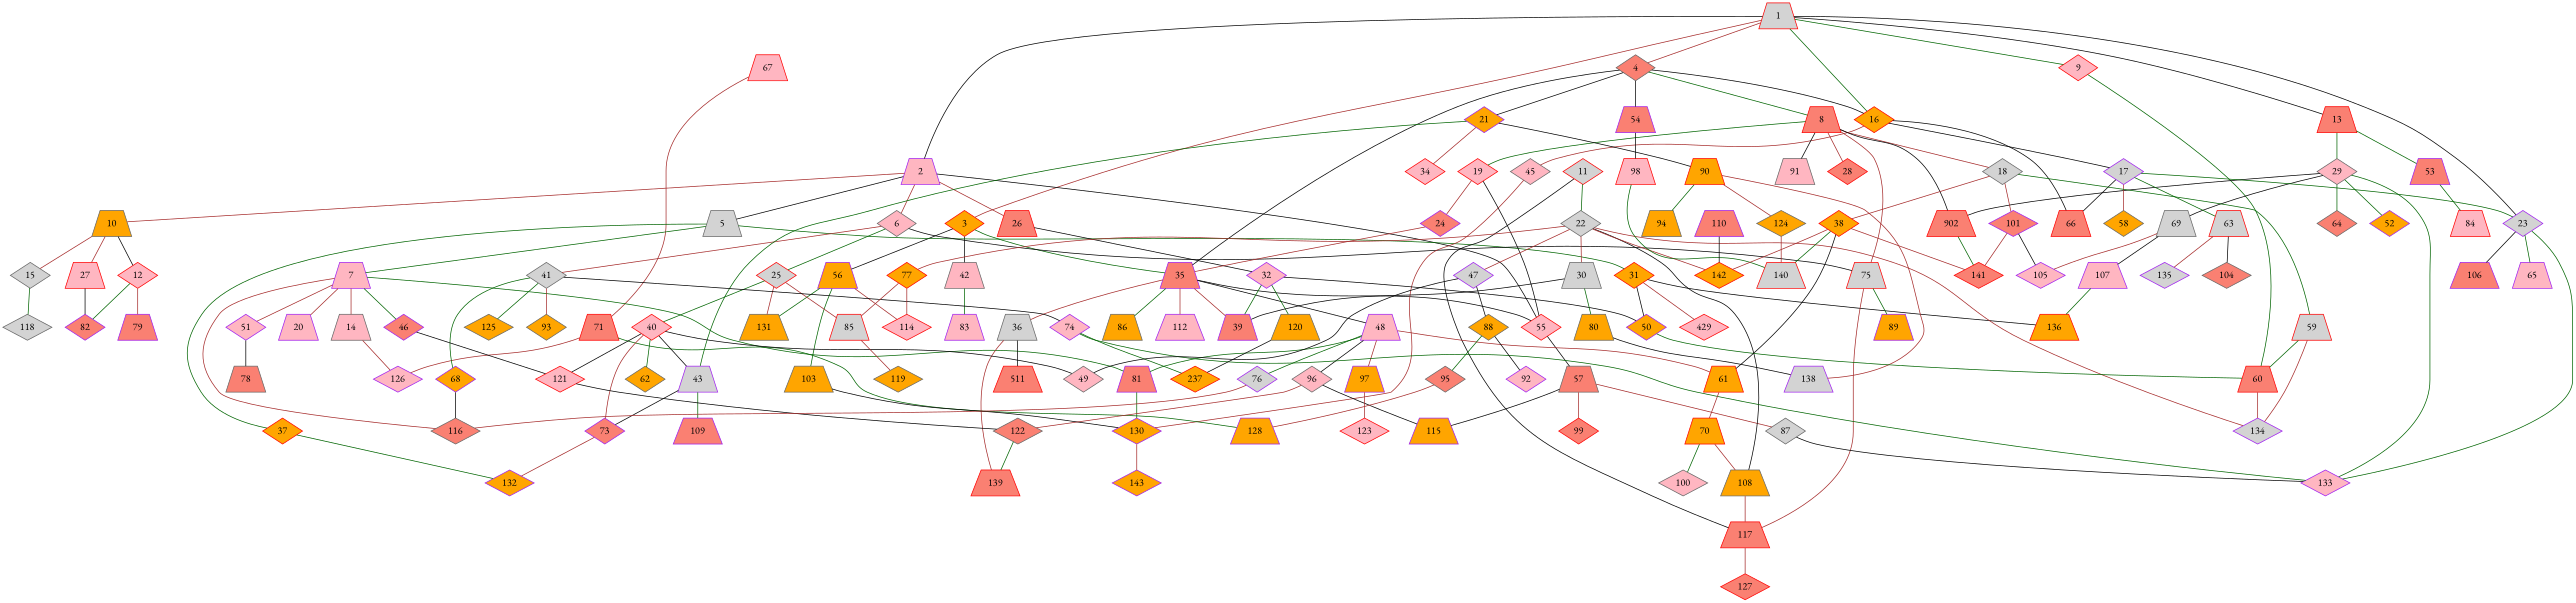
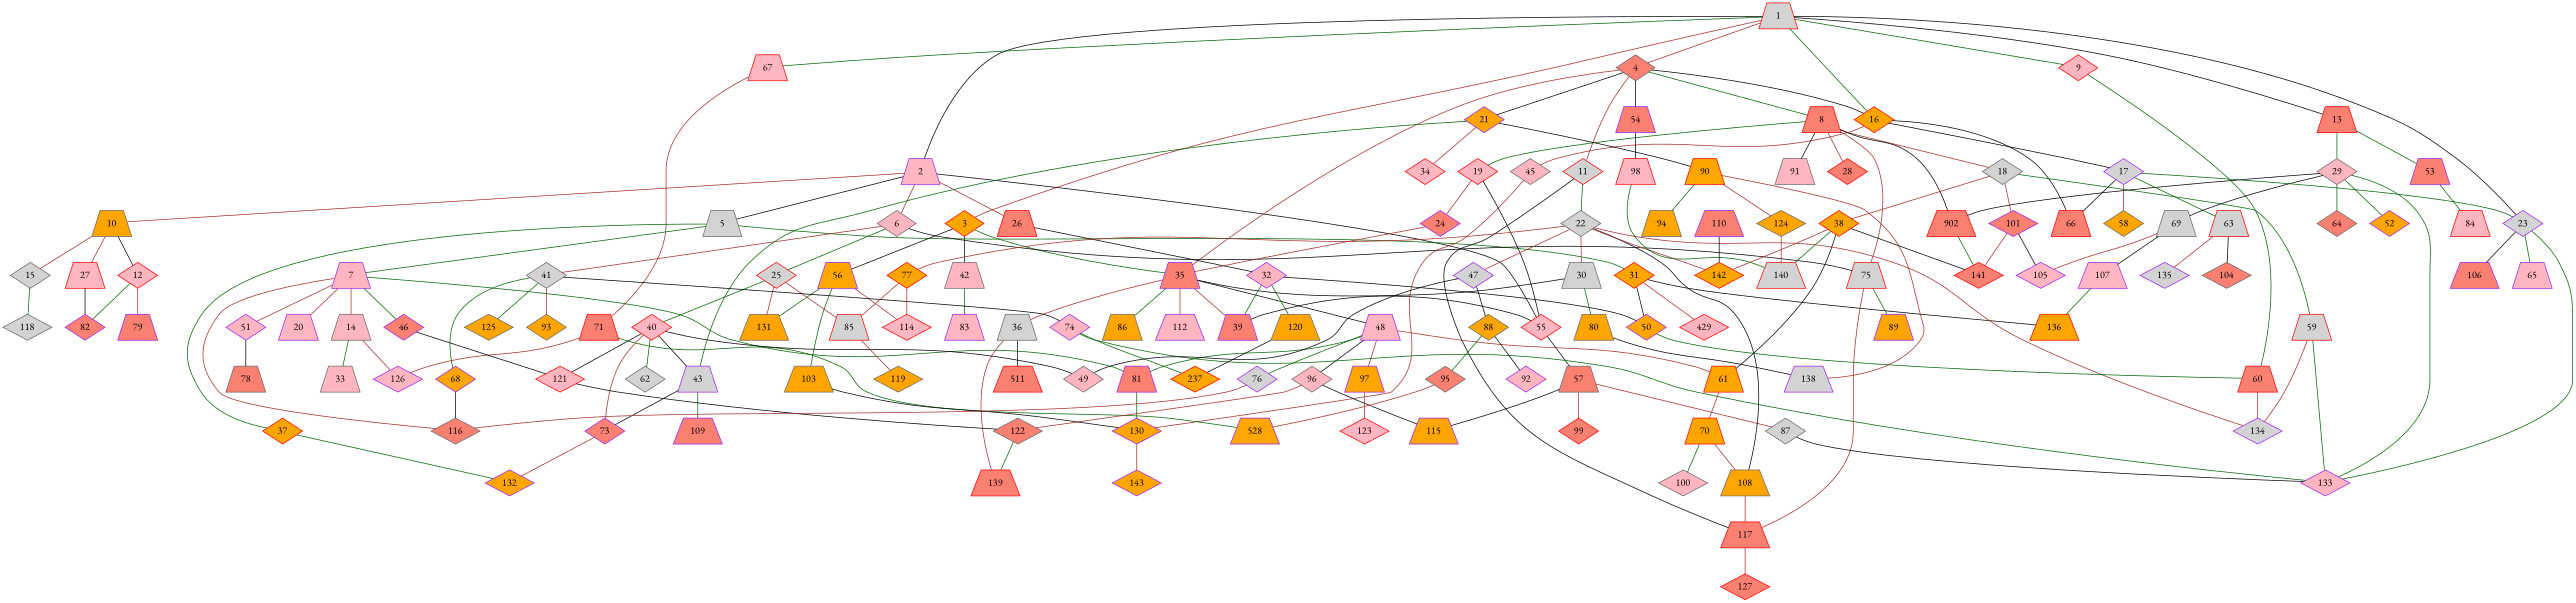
edge "1" -- "67": added
edge "4" -- "11": added
edge "4" -- "35": color black -> brown
edge "38" -- "141": color brown -> black
edge "59" -- "60": now "59" -- "133"
node "33": added
node "62": fillcolor orange -> lightgrey
node "128": label "128" -> "528"
